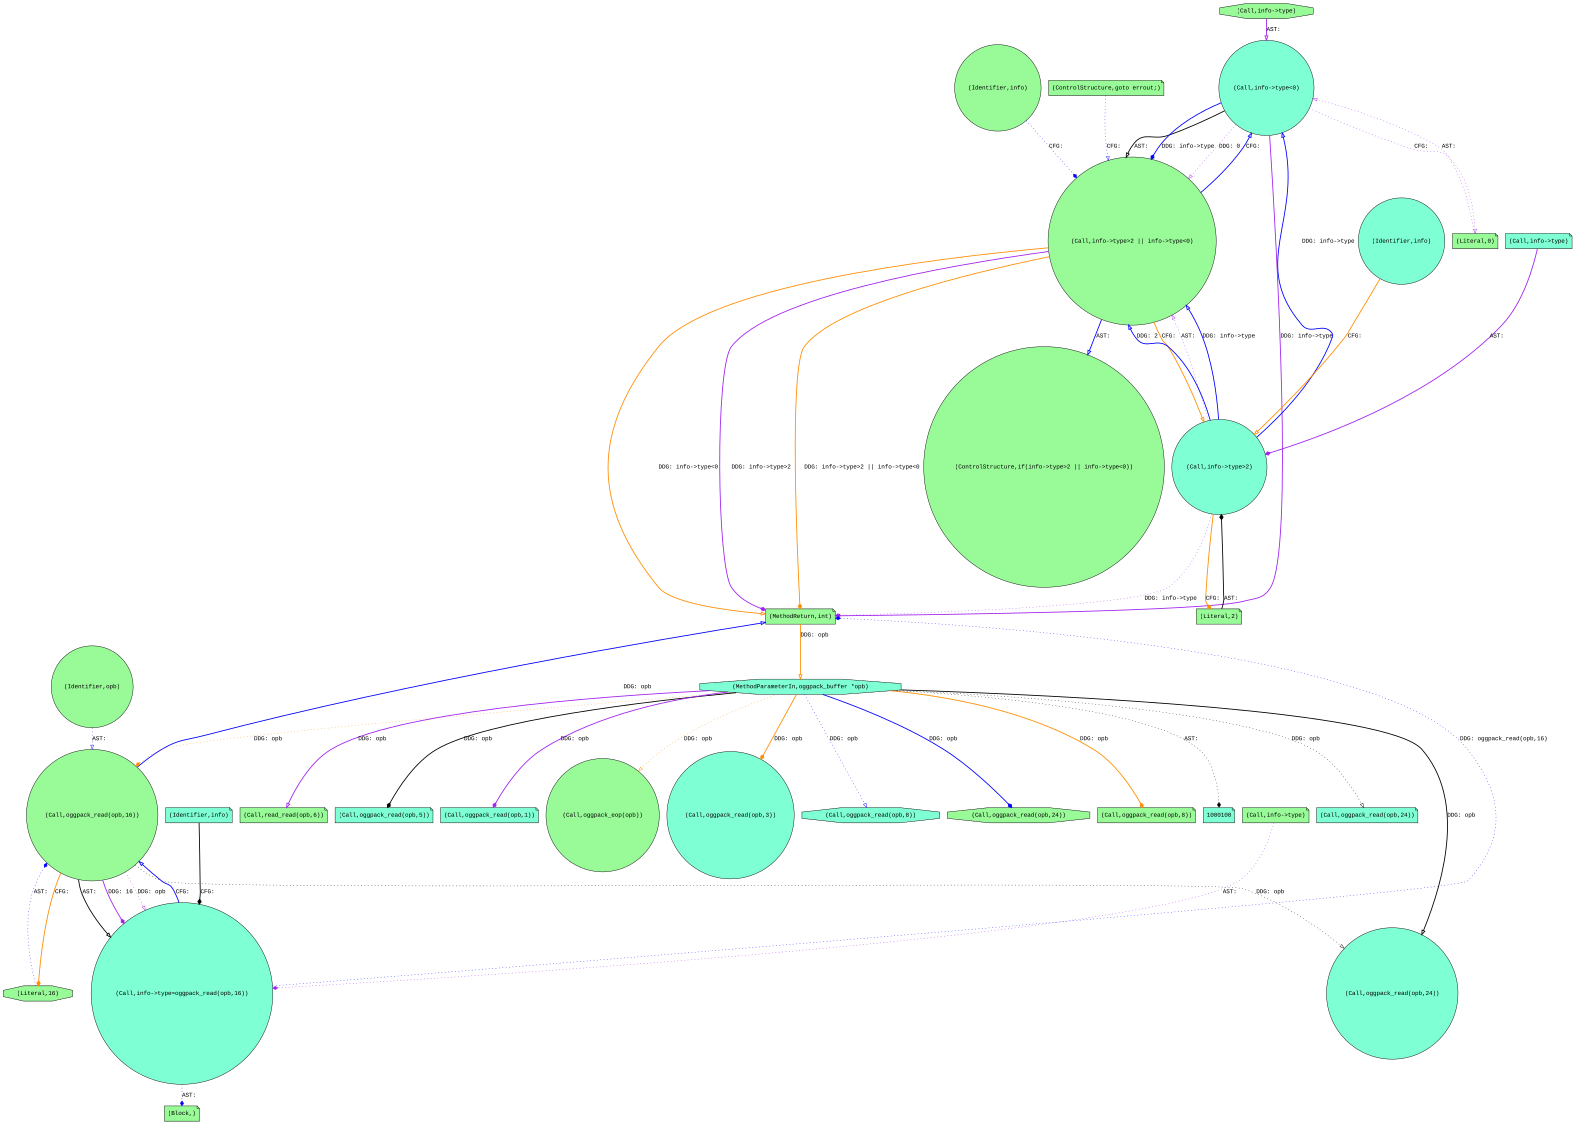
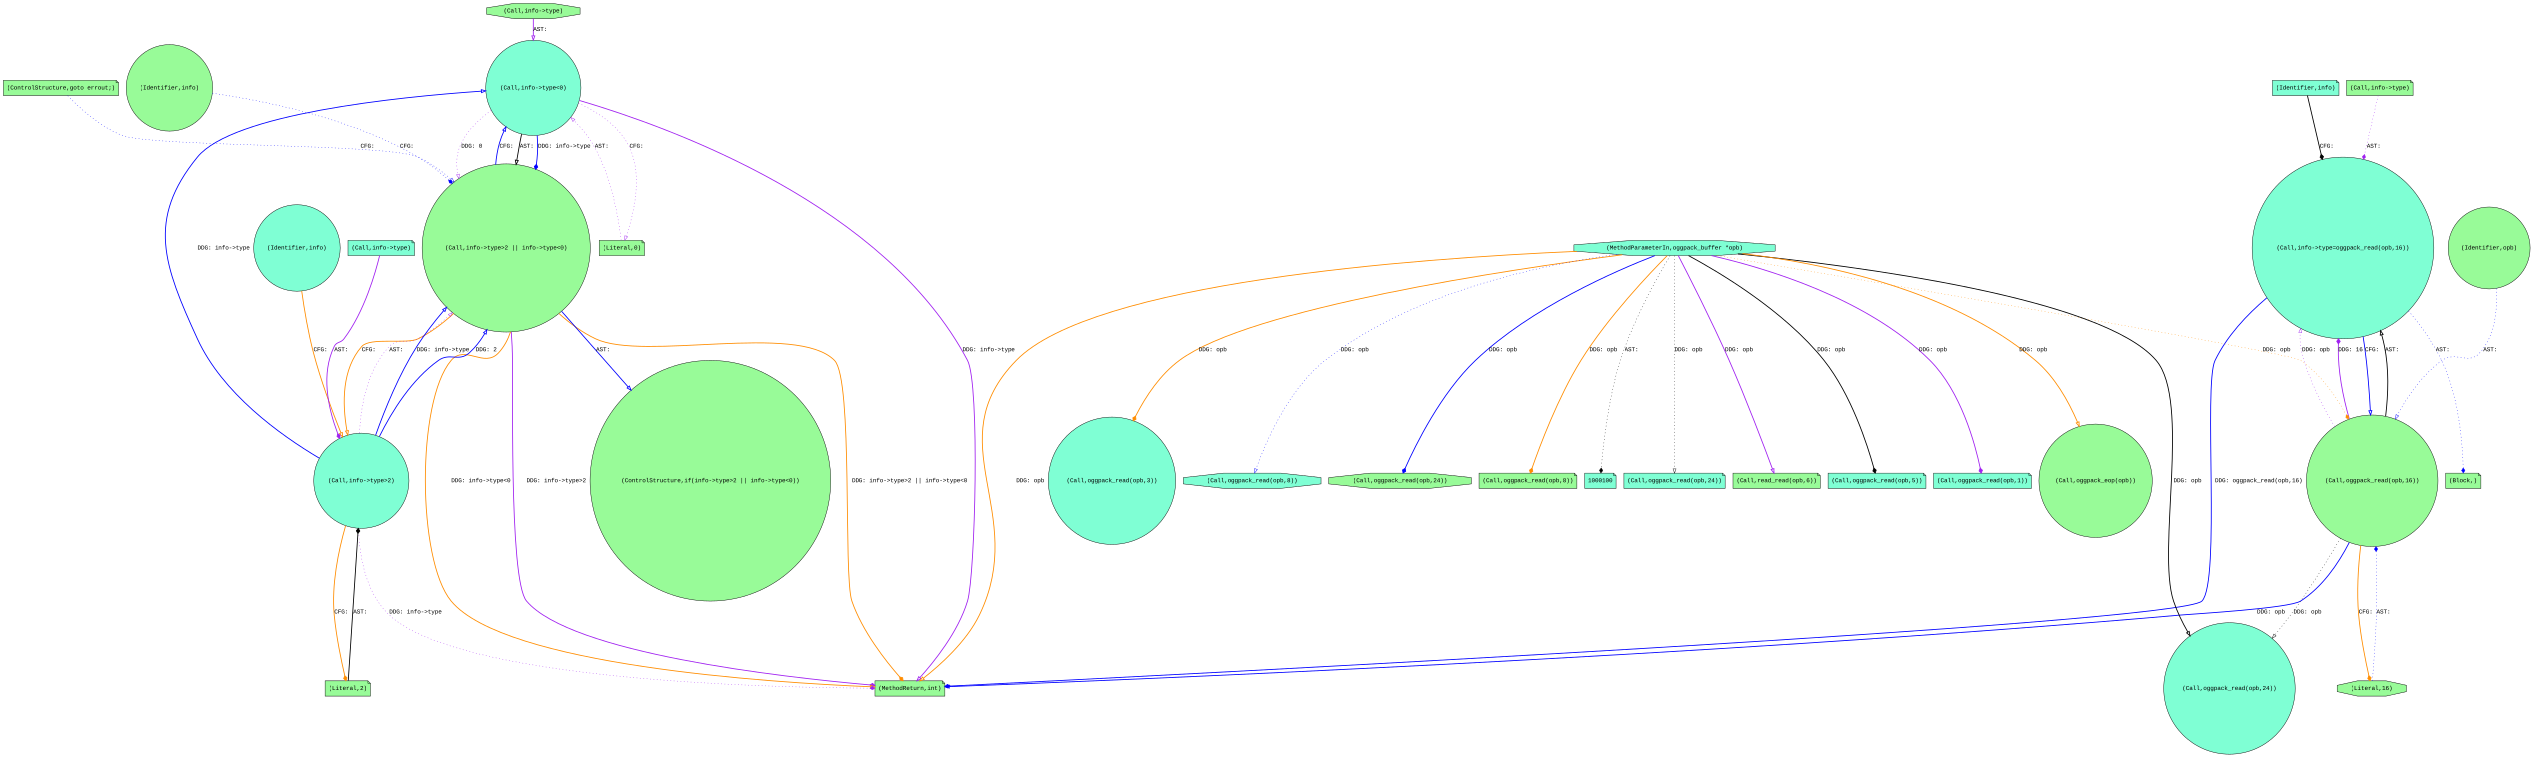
edge "(MethodReturn,int)" -> "(MethodParameterIn,oggpack_buffer *opb)": reversed
edge "(MethodParameterIn,oggpack_buffer *opb)" -> "(Call,oggpack_eop(opb))": style dotted -> bold
edge "(Call,info->type=oggpack_read(opb,16))" -> "(MethodReturn,int)": style dotted -> bold
